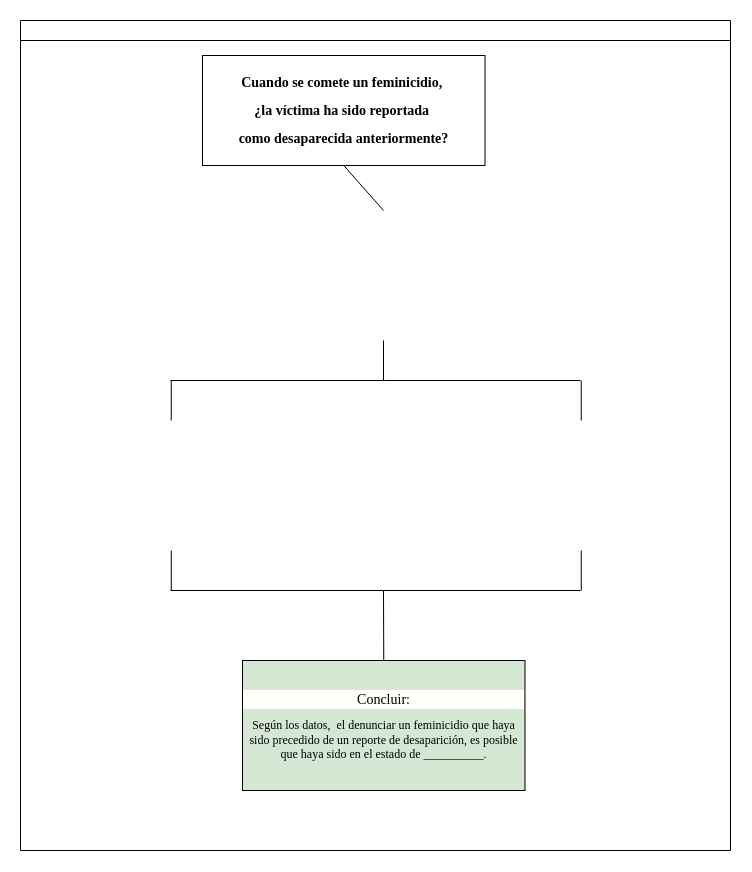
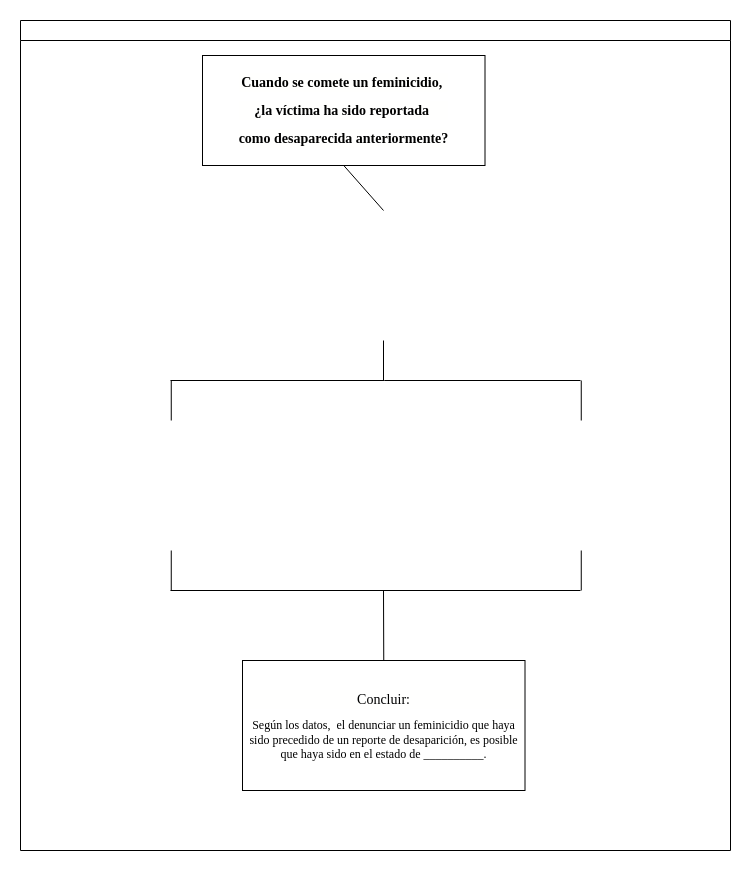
node "Concluir: Según los datos, el denunciar un feminicidio que haya sido precedido de un reporte de desaparición, es posible que haya sido en el estado de __________.": fillcolor #d5e8d4 -> #ffffff
